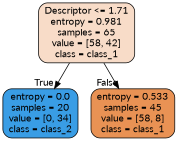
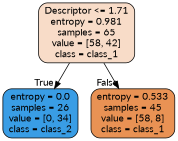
node "entropy = 0.0 samples = 20 value = [0, 34] class = class_2": label "entropy = 0.0 samples = 20 value = [0, 34] class = class_2" -> "entropy = 0.0 samples = 26 value = [0, 34] class = class_2"
